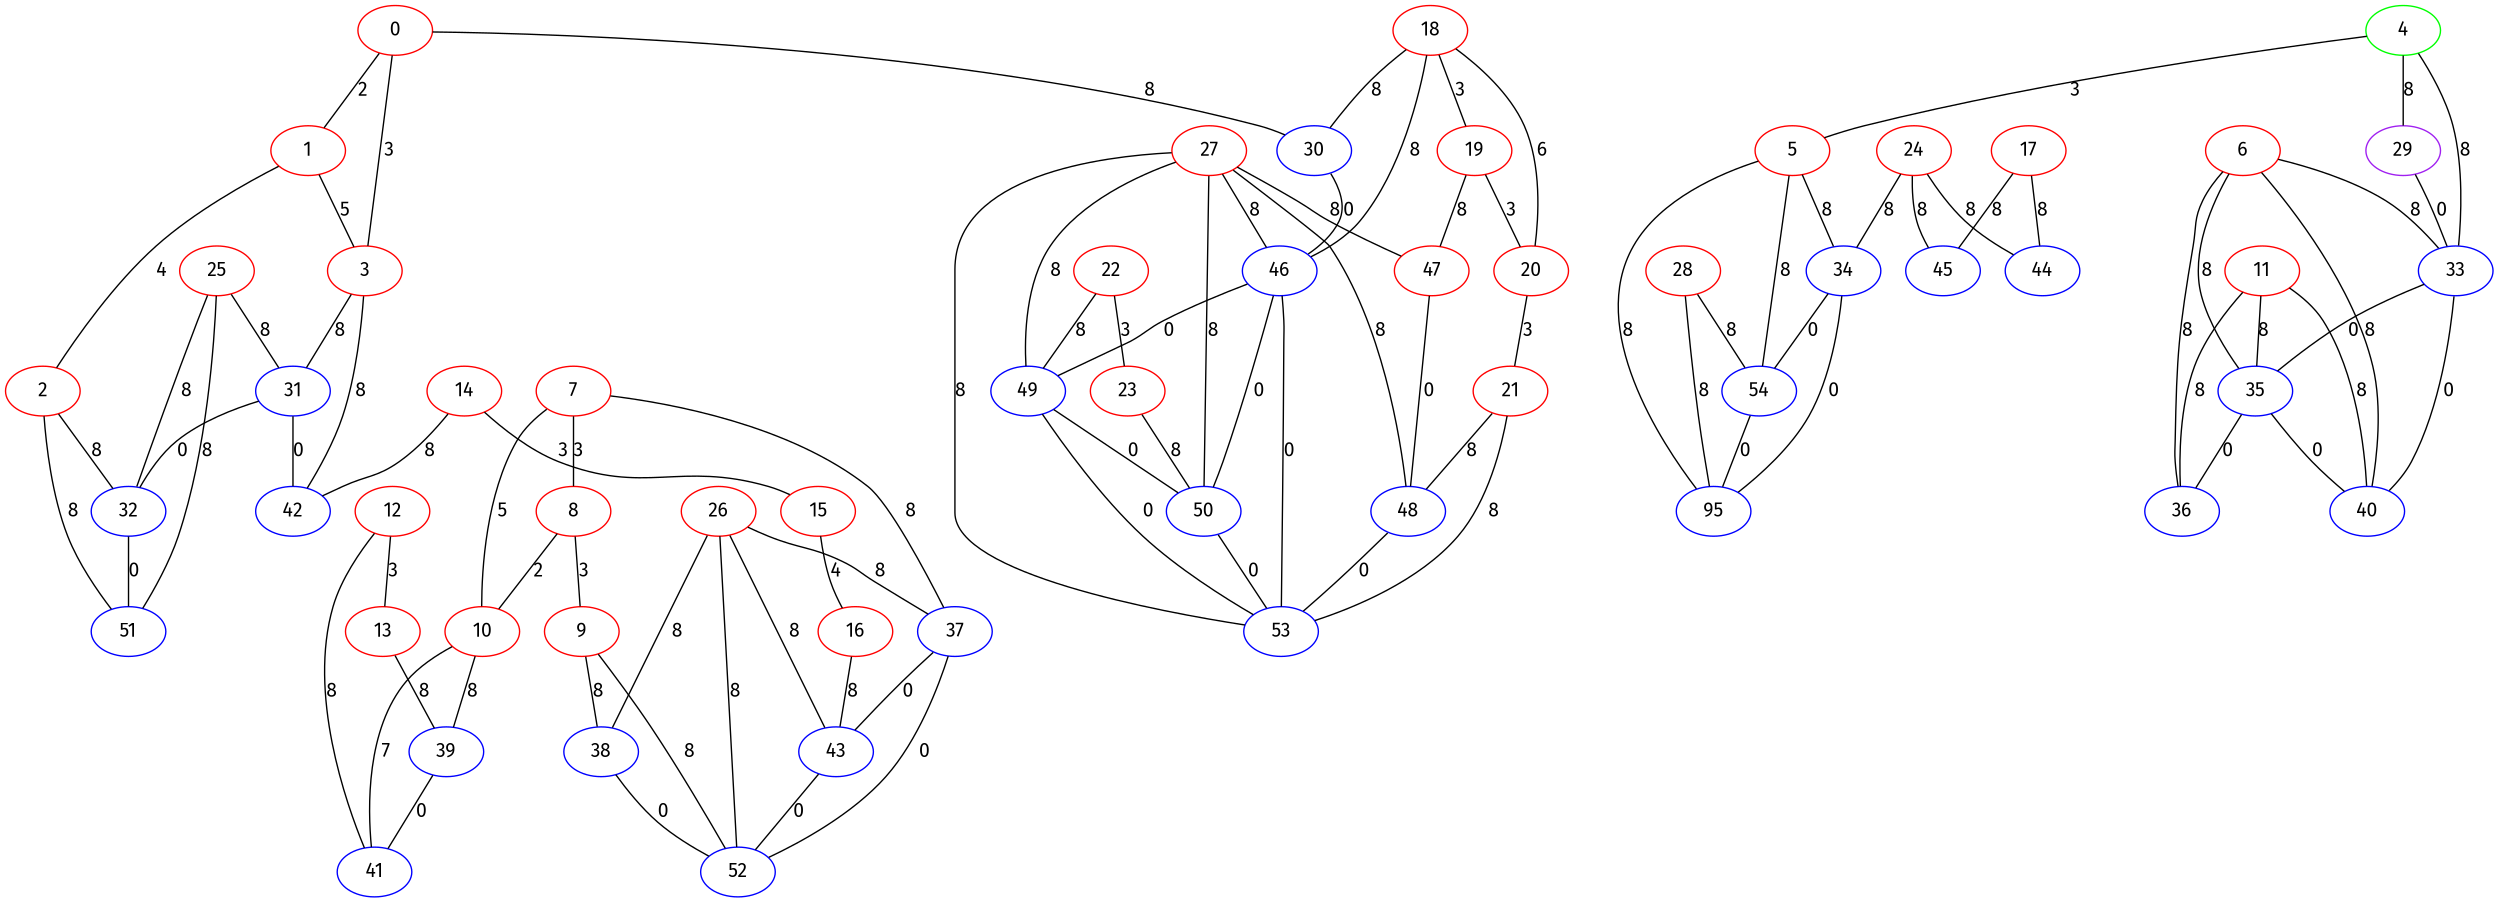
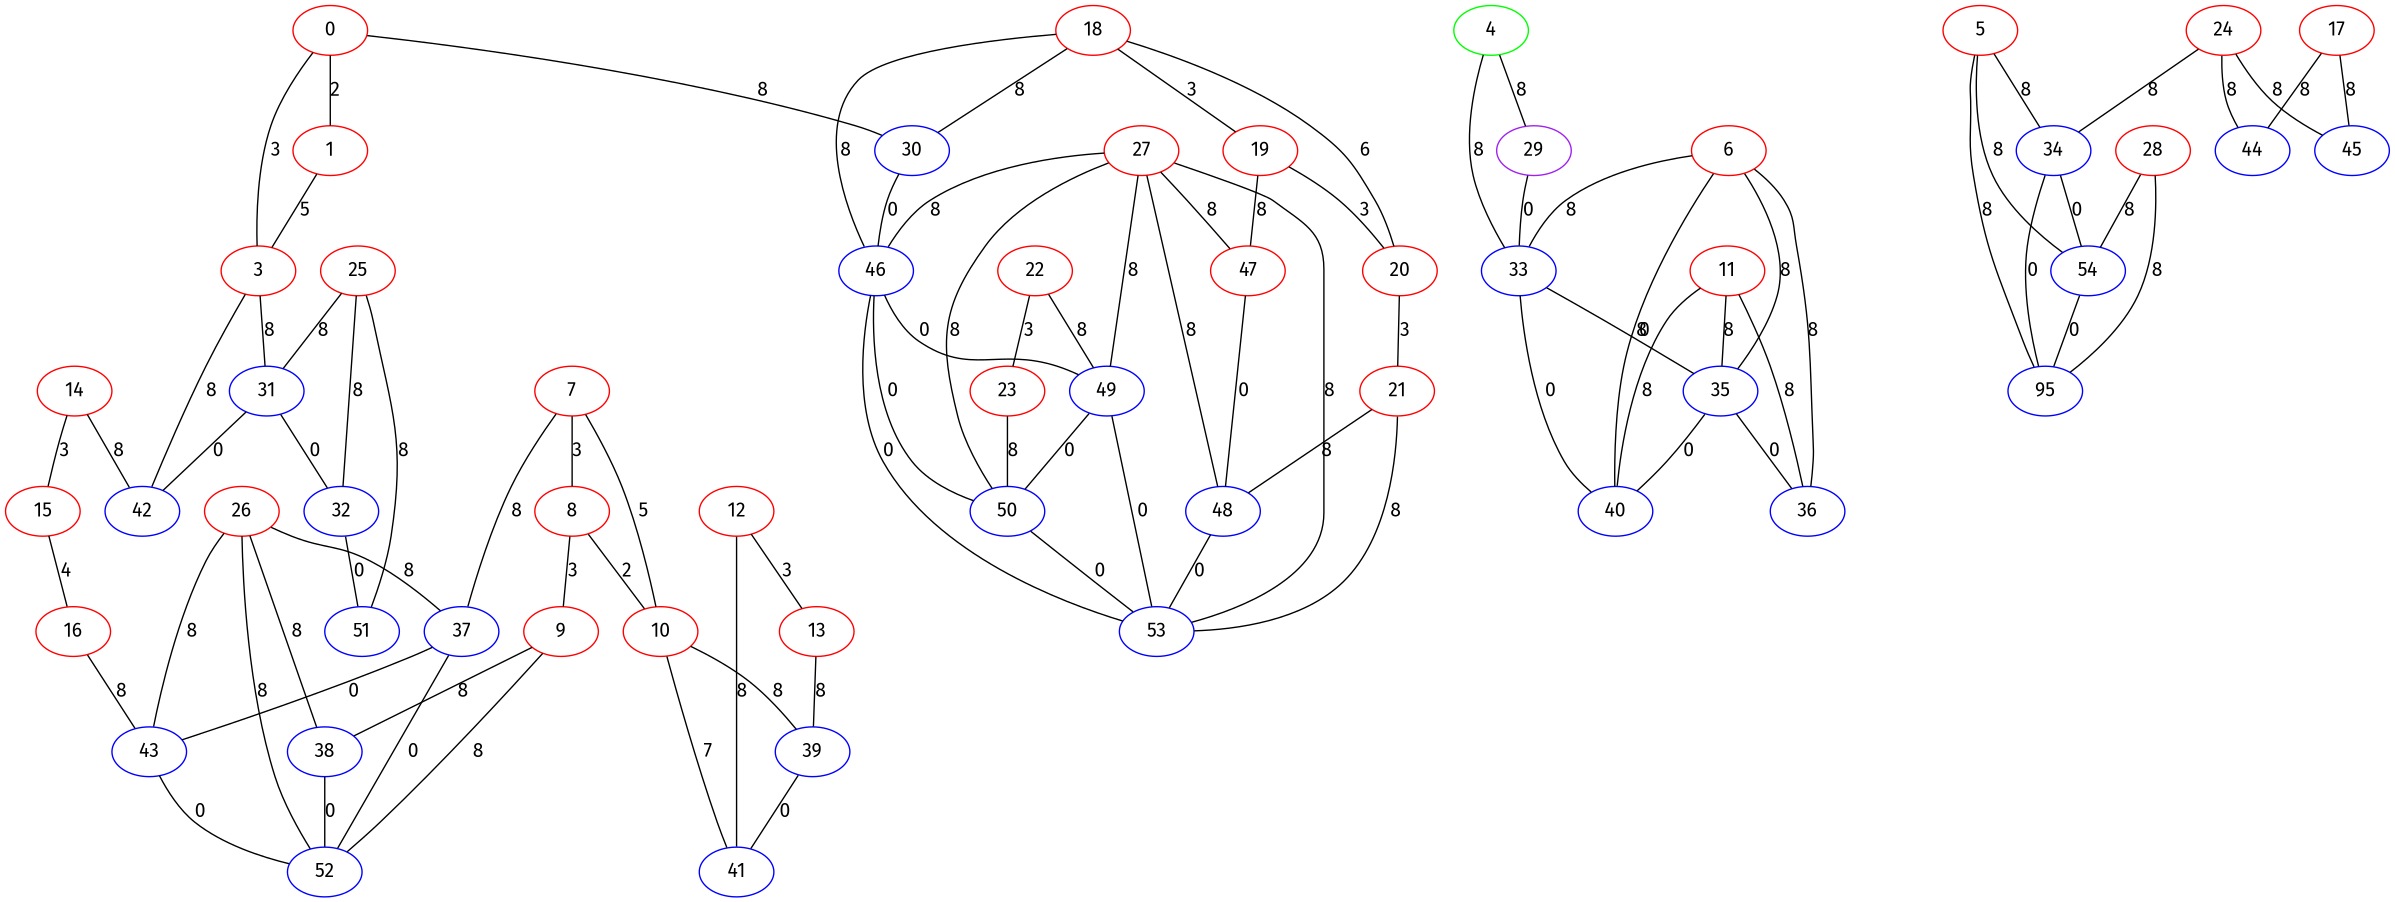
edge "4" -- "5": removed, label "3"
node "2": removed
